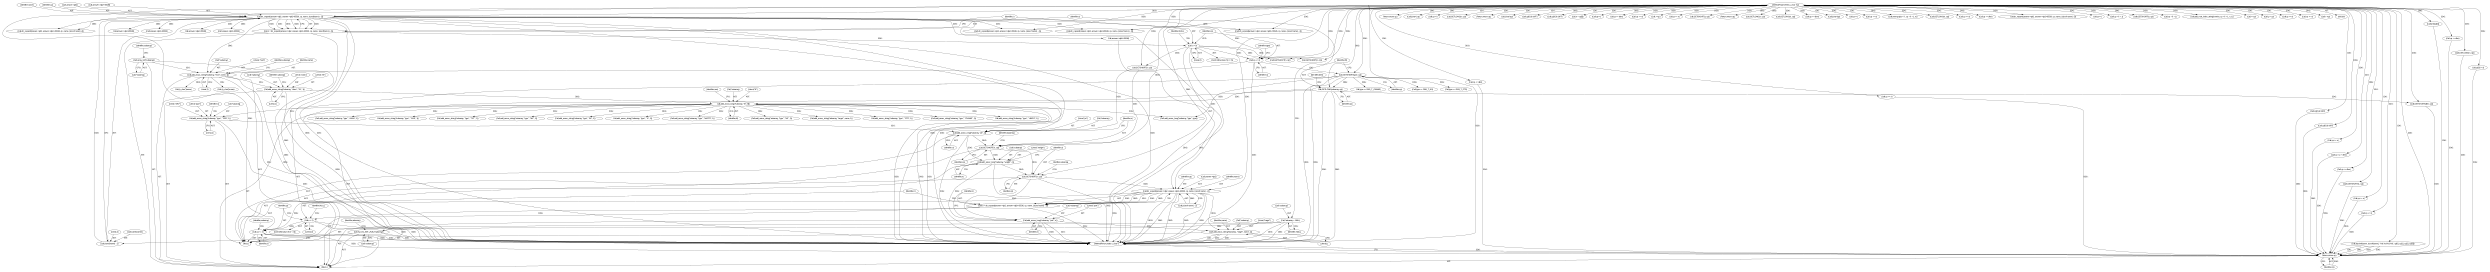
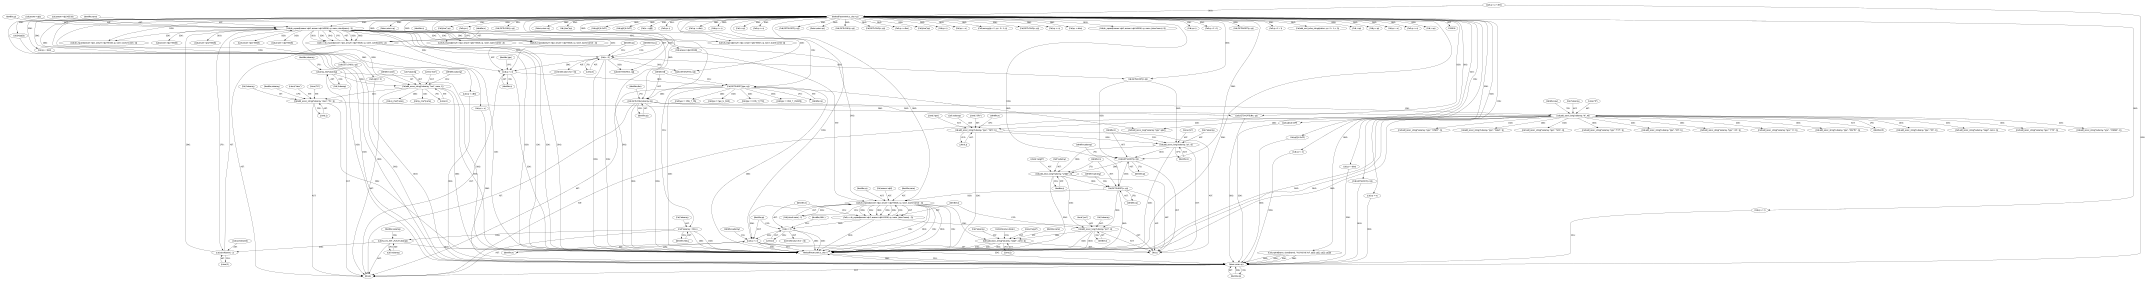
edge "(MethodParameterIn,u_char *cp)" -> "(Call,cp < p + dlen)": reversed
node "(Call,type != type_to_fetch)": added
node "(ControlStructure,break;)": added
edge "(Call,sizeof(name) - 2)" -> "(Literal,2)": added, label "CFG:"
